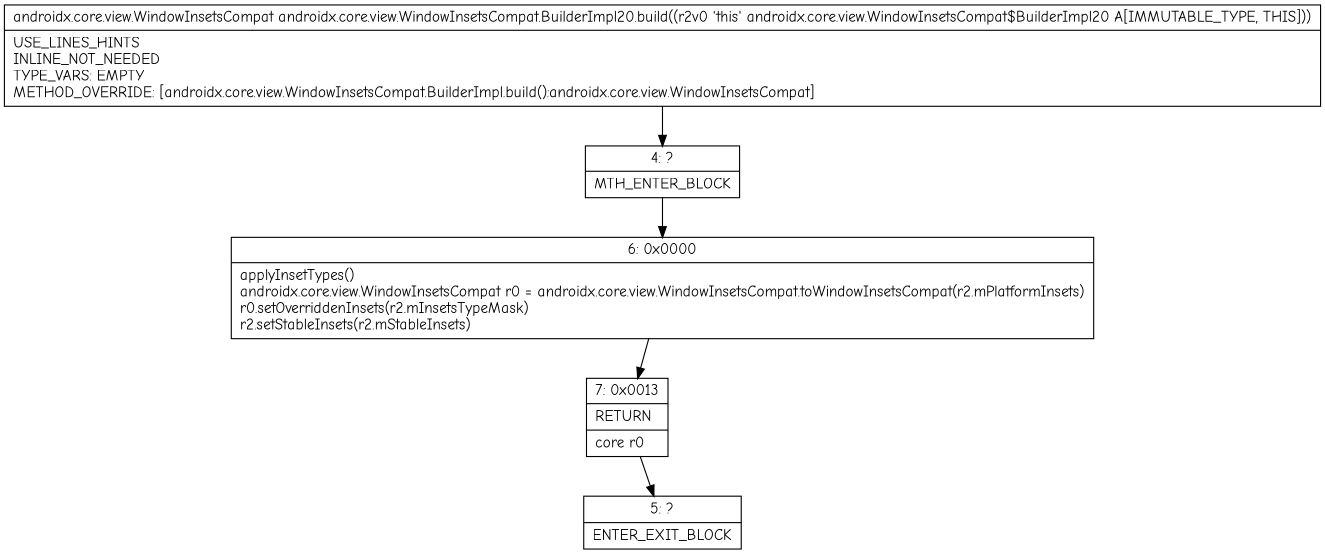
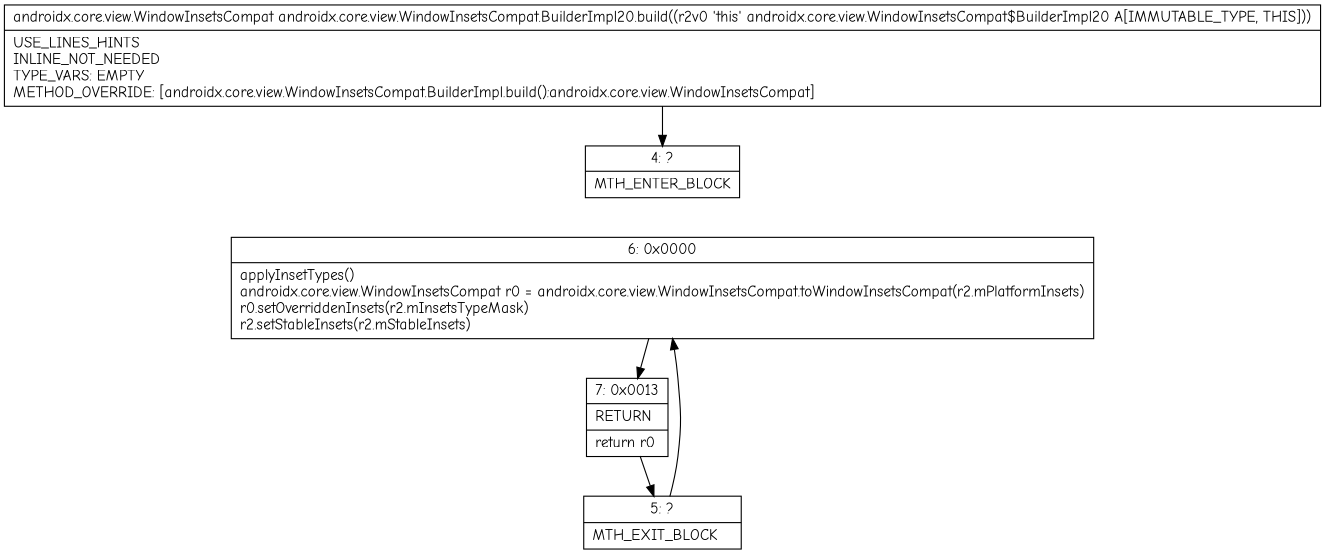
edge "4: ?" -> "6: 0x0000": now "5: ?" -> "6: 0x0000"
node "7: 0x0013": text "core r0" -> "return r0"
node "5: ?": text "ENTER_EXIT_BLOCK" -> "MTH_EXIT_BLOCK"
